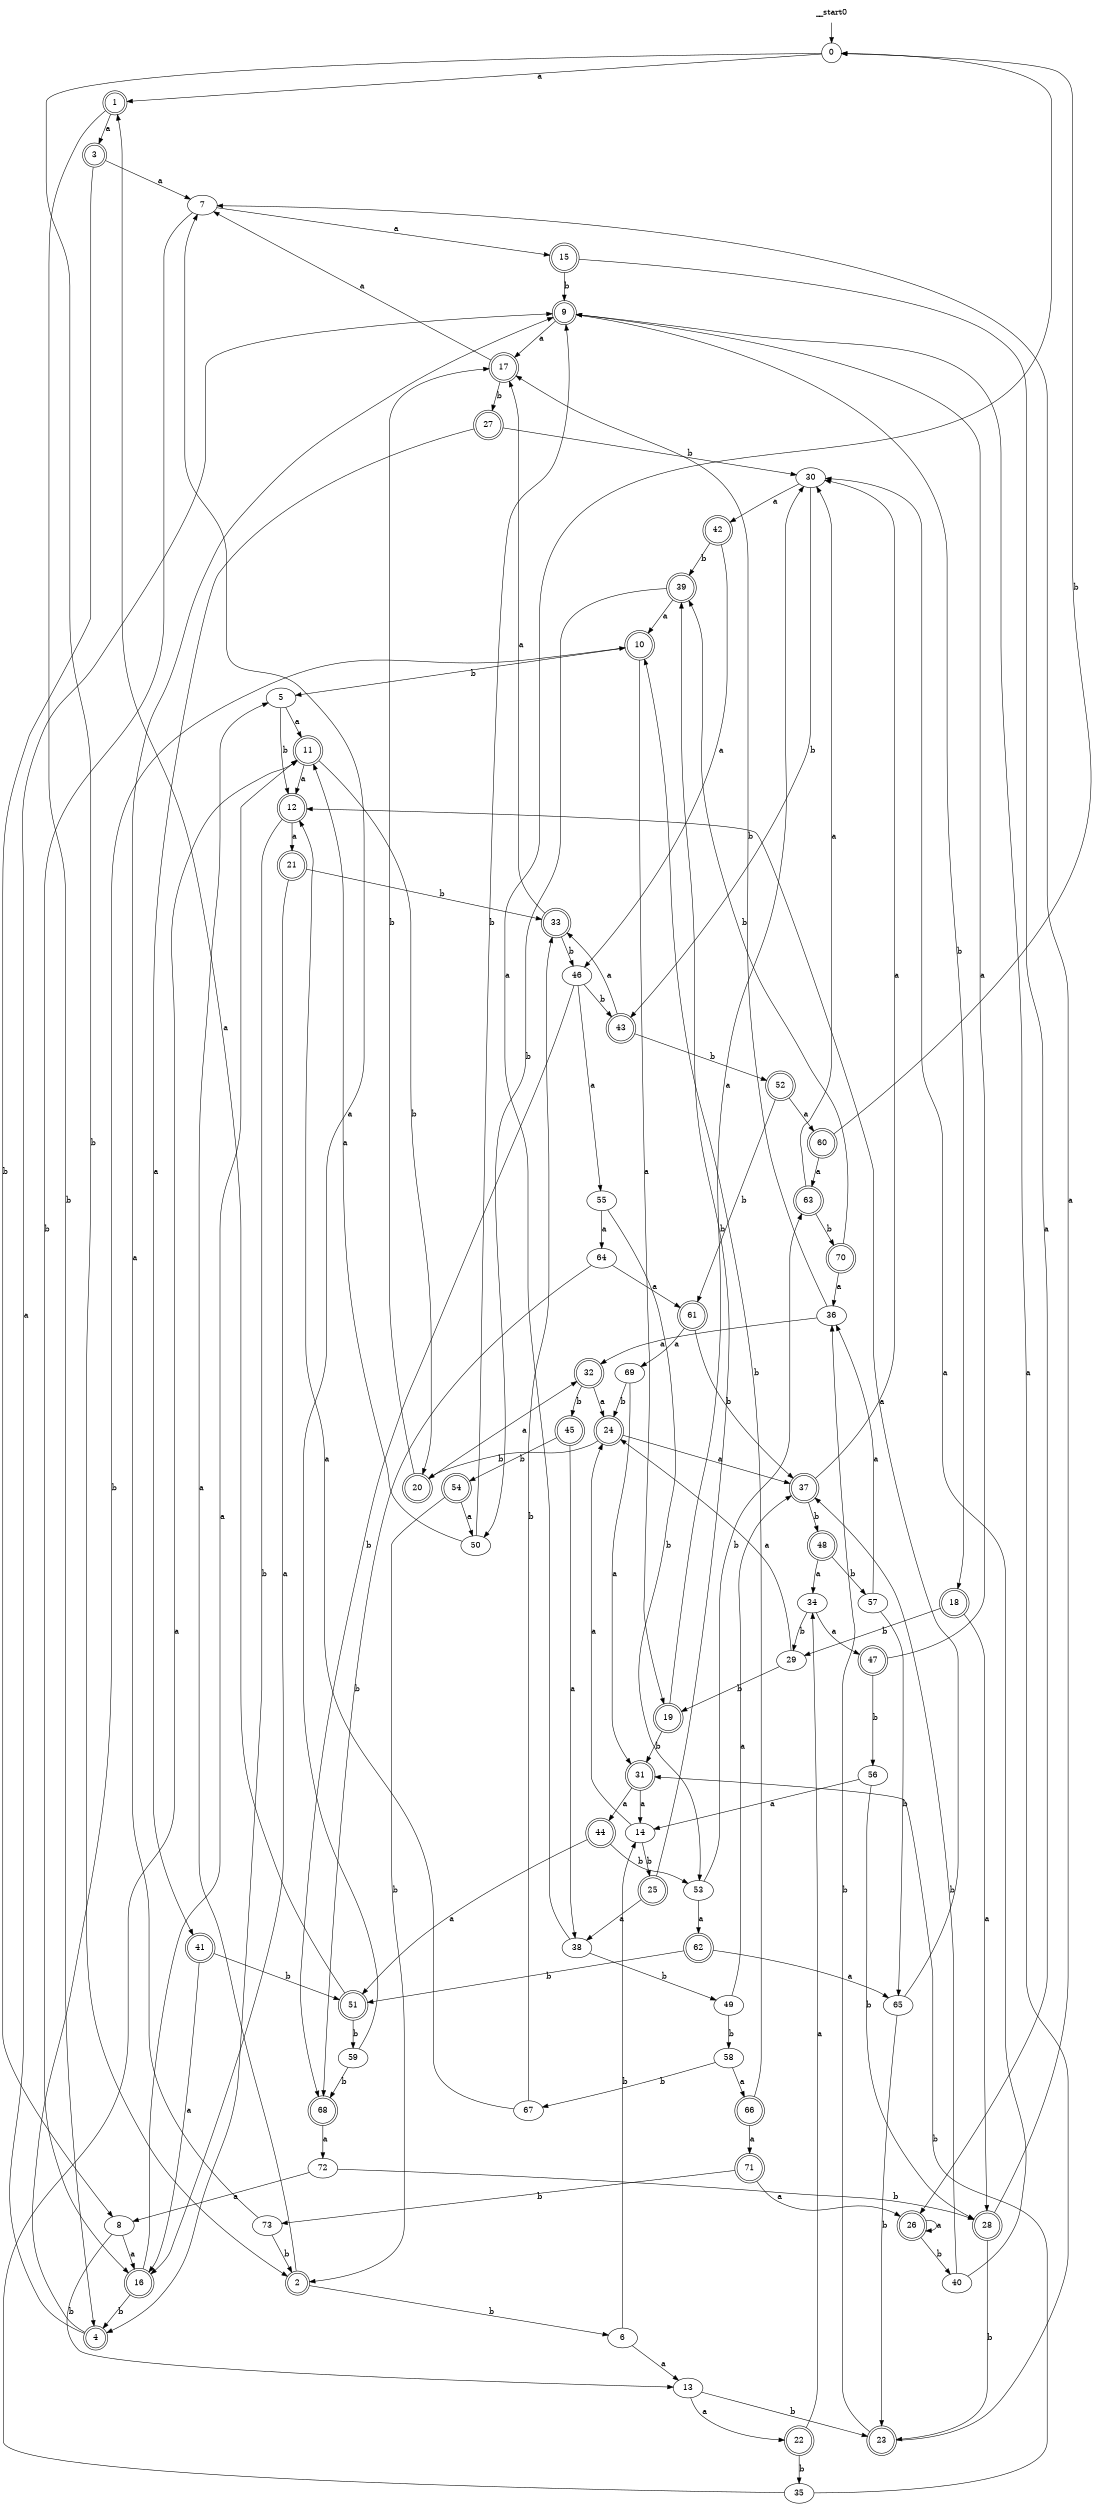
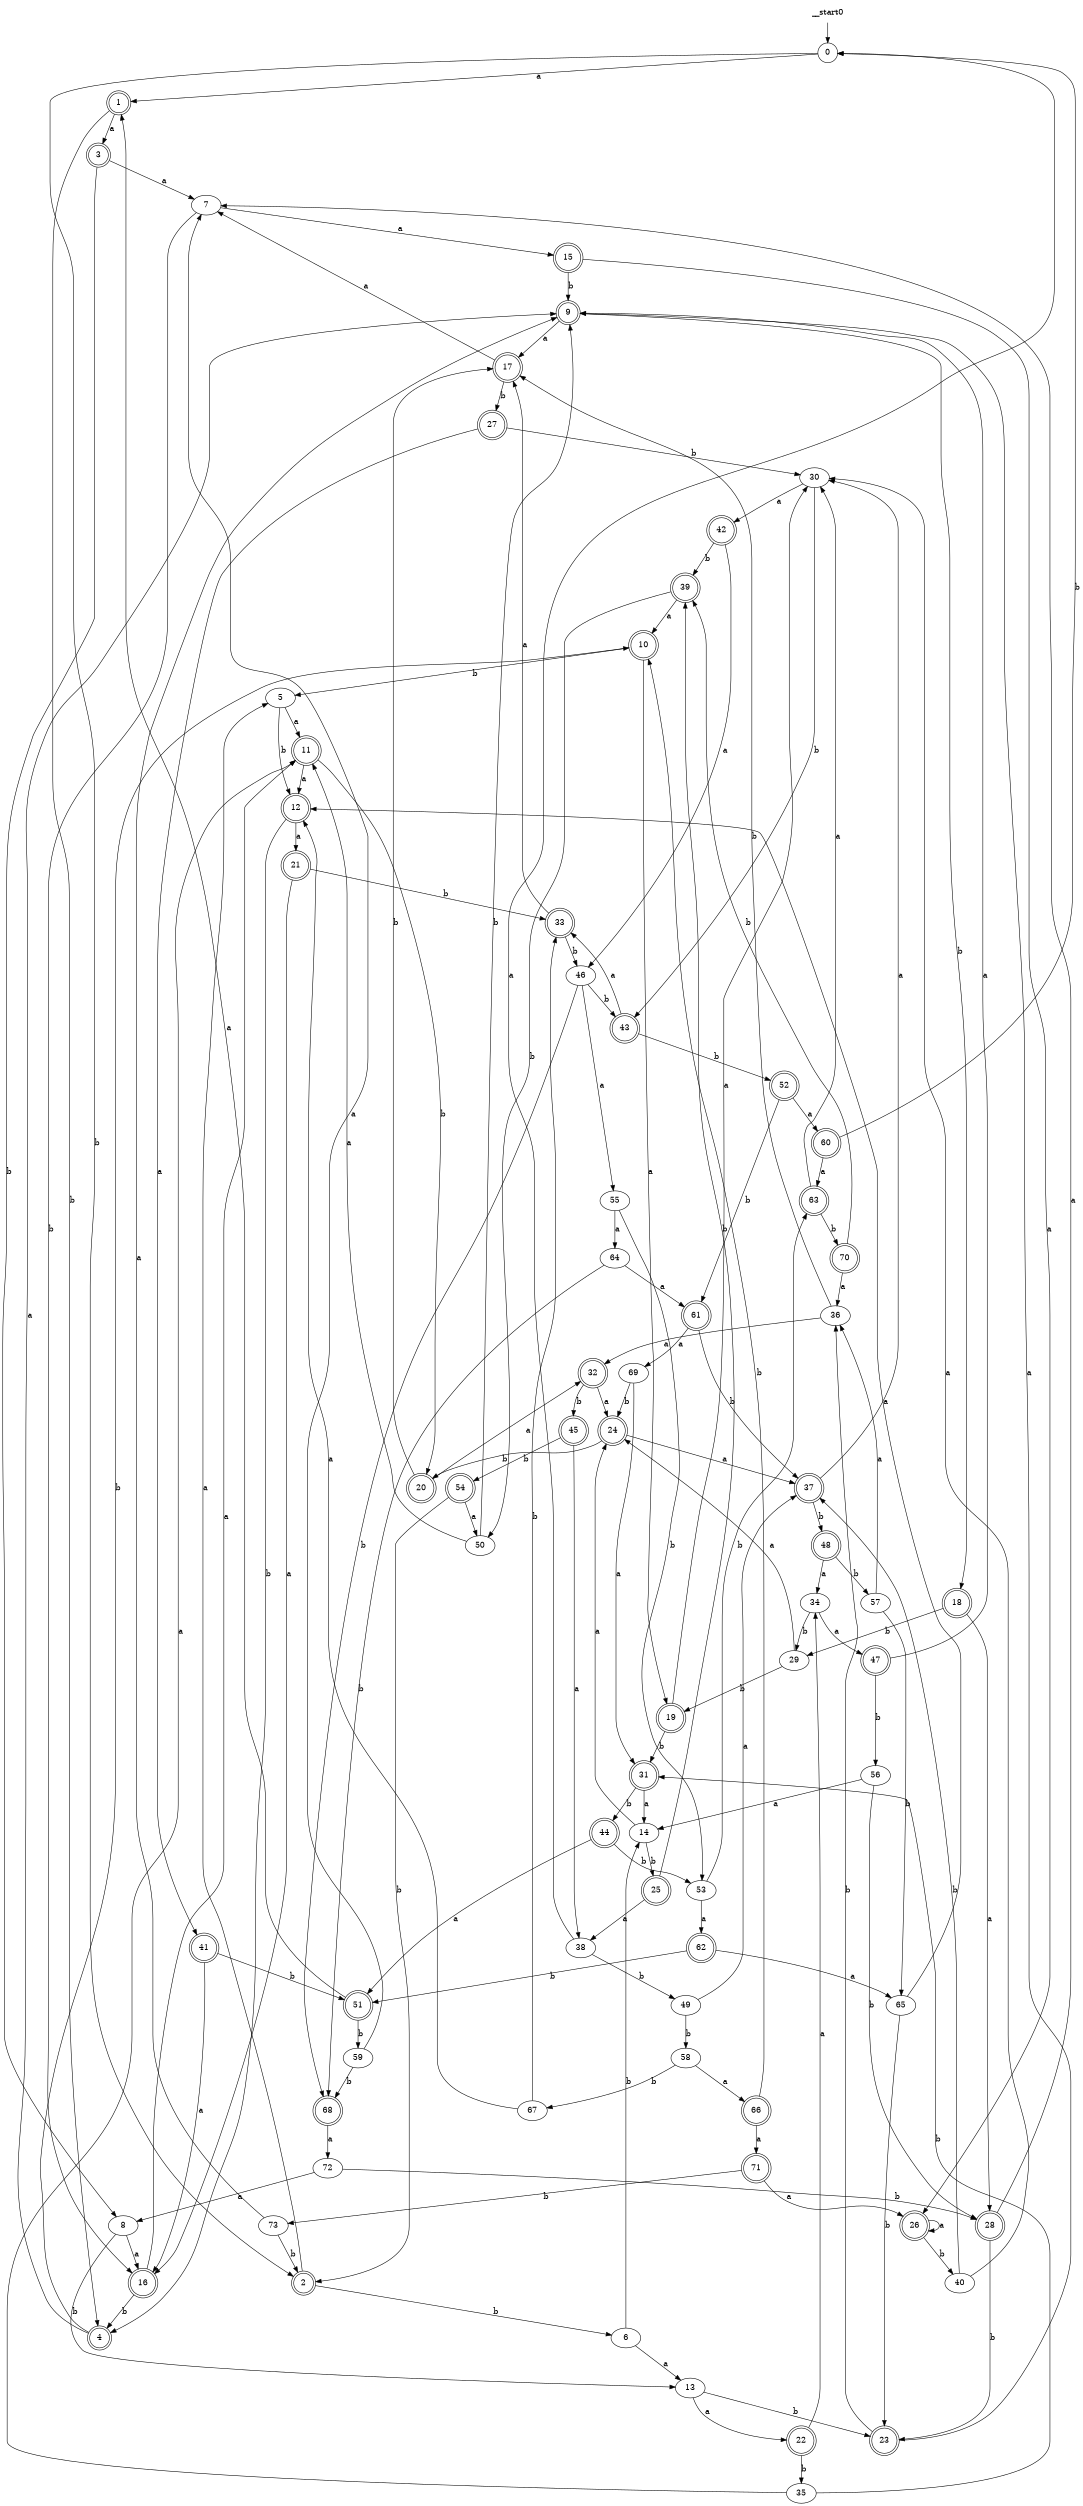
edge "31" -> "44": label "a" -> "b"
